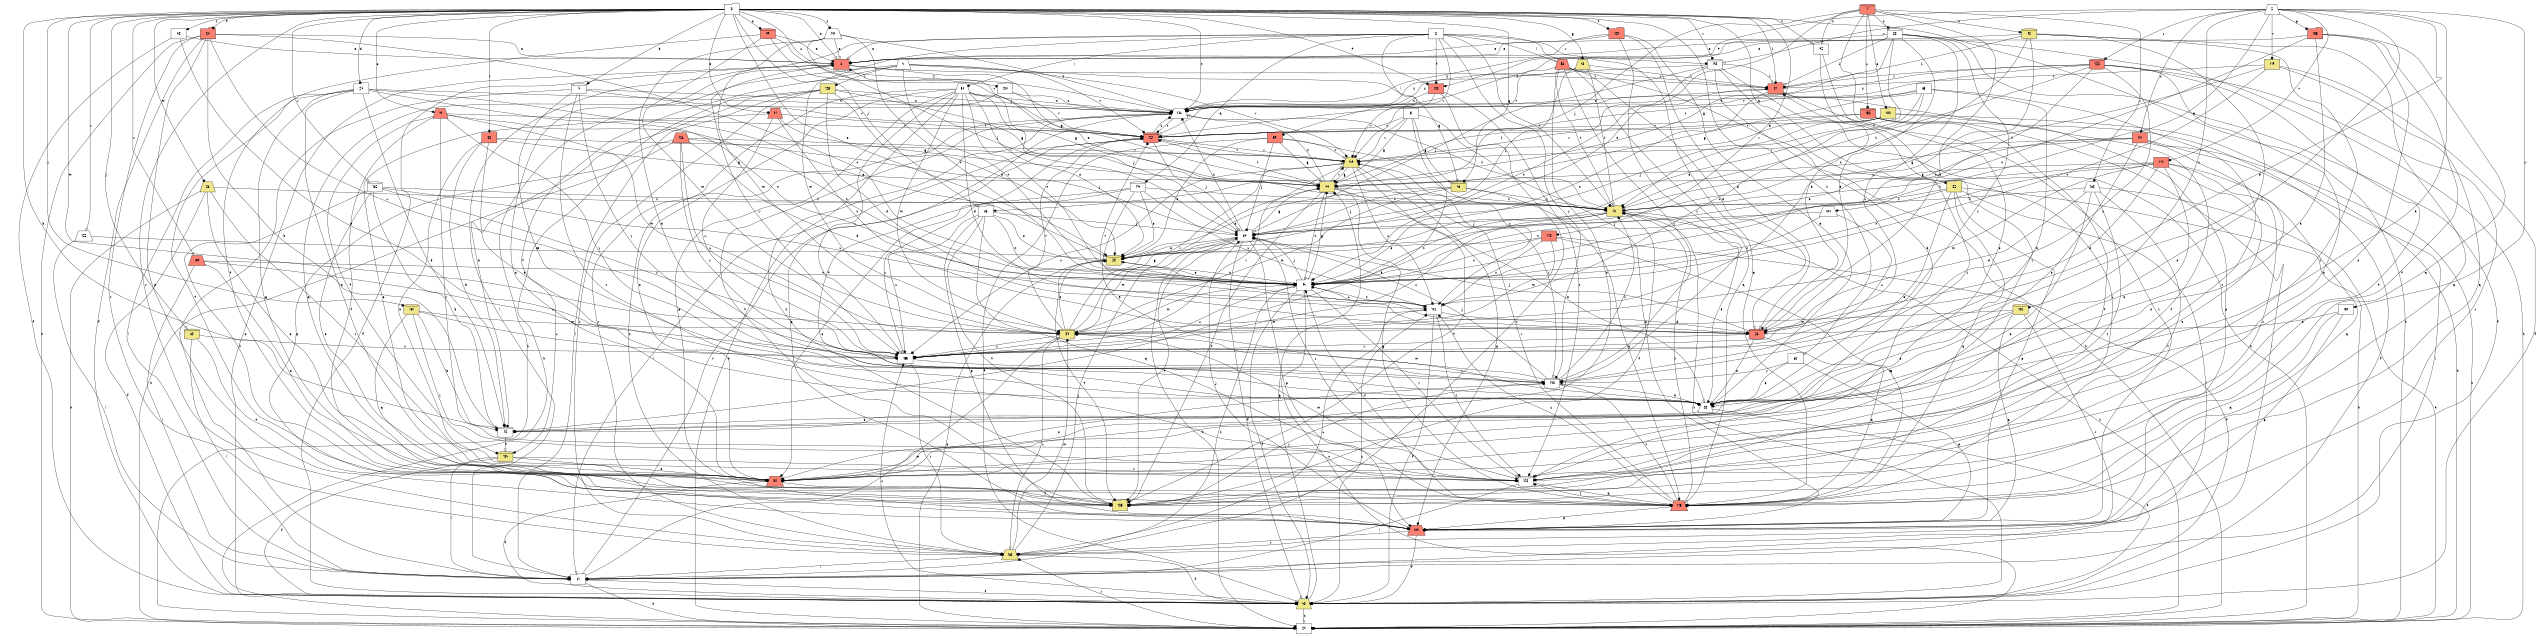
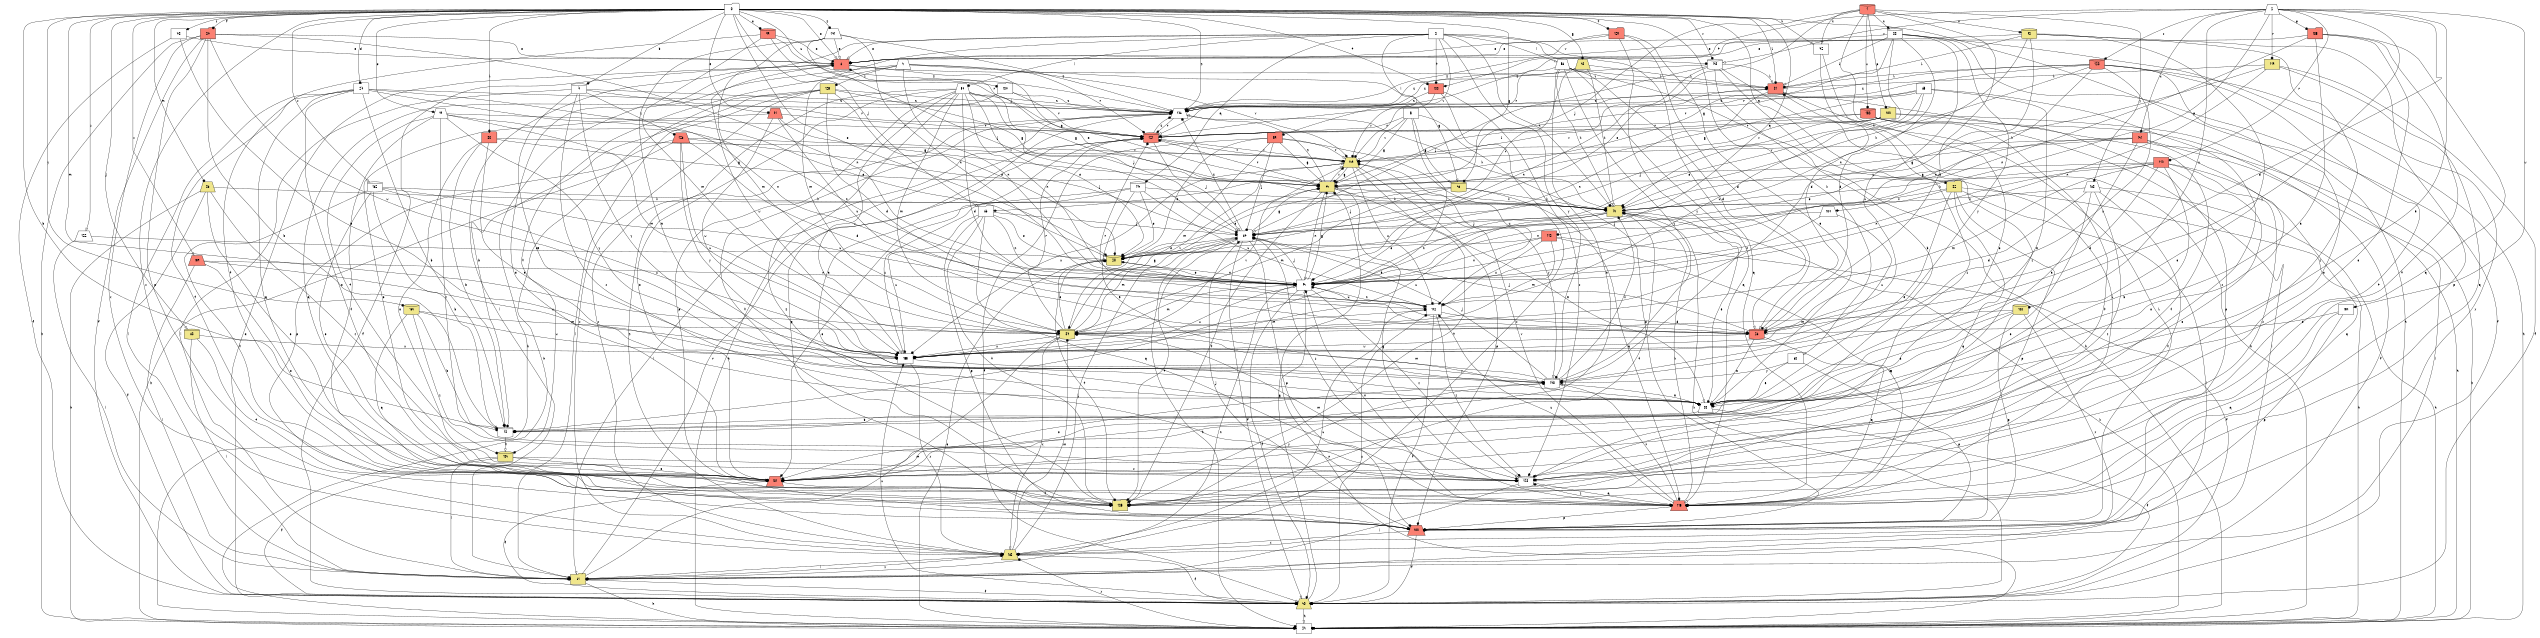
node "56": fillcolor salmon -> white
node "19": fillcolor salmon -> white
edge "7" -> "126": added, label "s"
node "47": label "47" -> "44"
edge "59" -> "87": added, label "m"
edge "121" -> "33": label "t" -> "e"
edge "61" -> "163": added, label "x"
node "61": fillcolor white -> khaki
